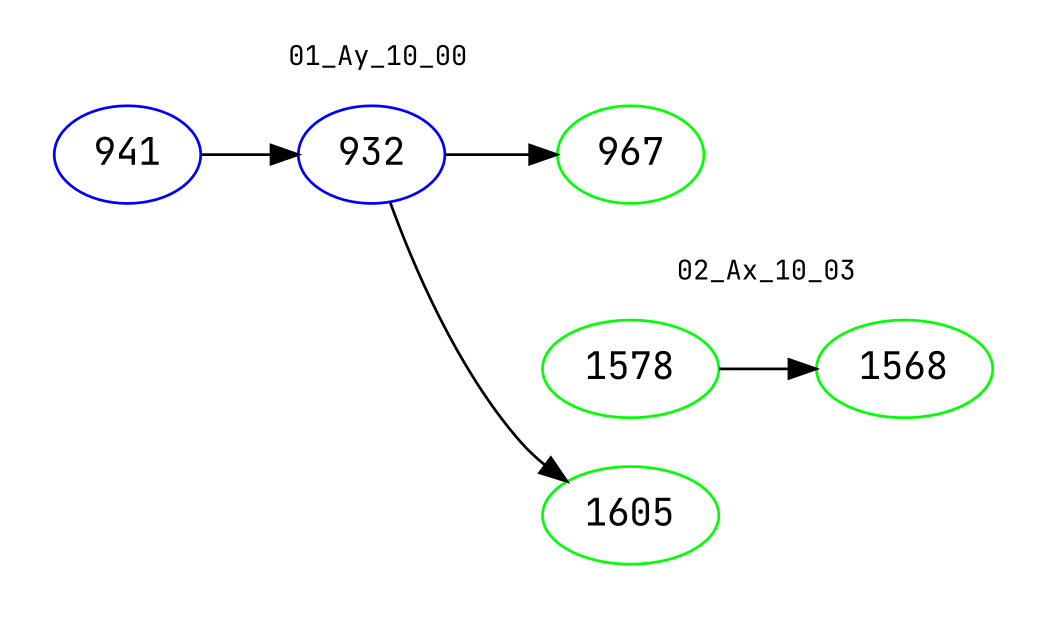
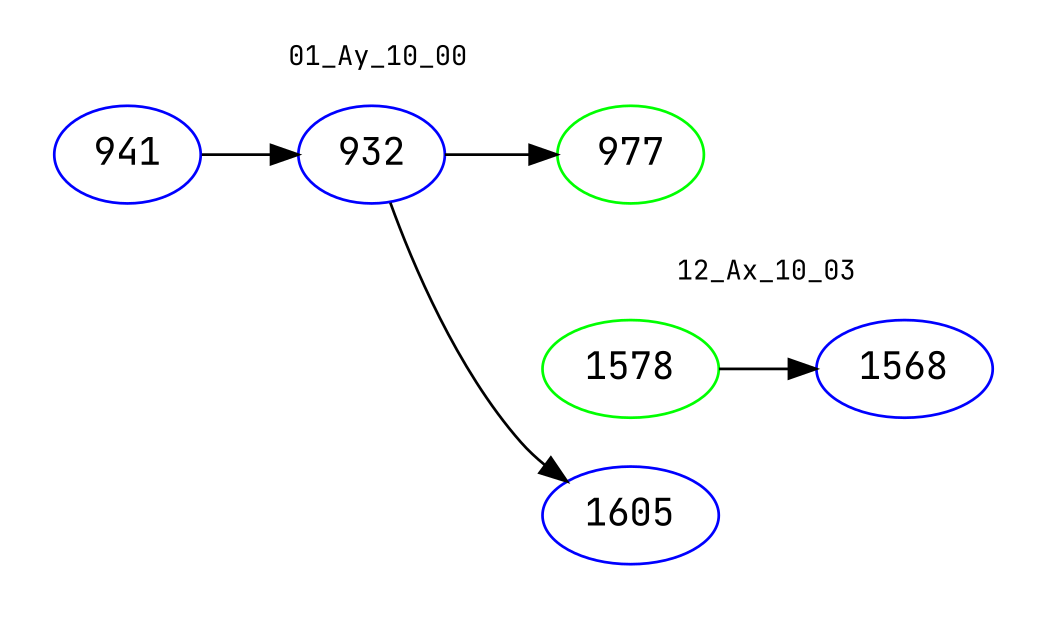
node "967": label "967" -> "977"
cluster "02_Ax_10_03": label "02_Ax_10_03" -> "12_Ax_10_03"
node "1568": color green -> blue
node "1605": color green -> blue
